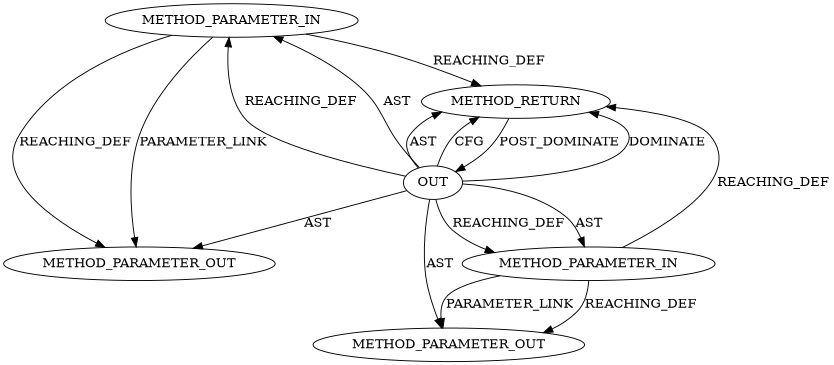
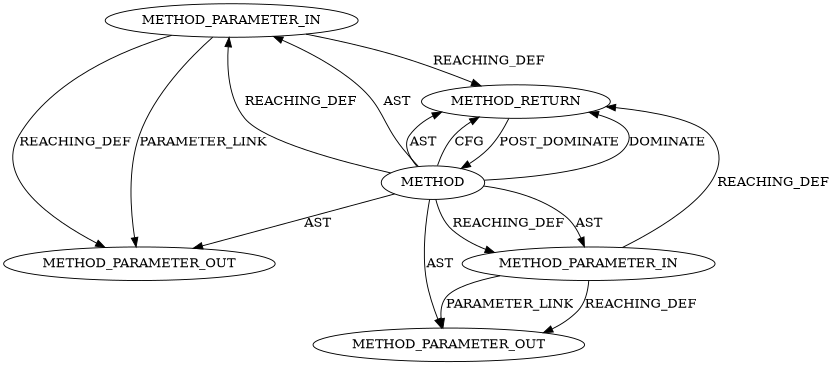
node "OUT": label "OUT" -> "METHOD"
